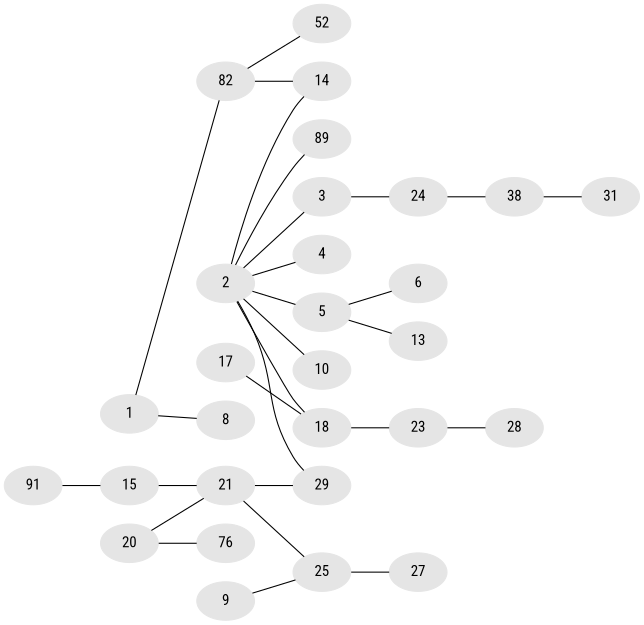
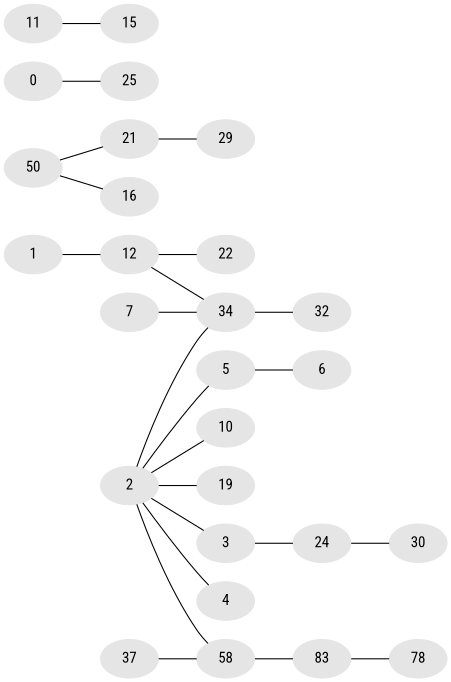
node "52": label "52" -> "22"
node "82": label "82" -> "12"
node "14": label "14" -> "34"
node "89": label "89" -> "19"
node "38": label "38" -> "30"
node "31": removed
node "7": added
node "32": added
node "13": removed
node "17": label "17" -> "37"
edge "2" -- "29": removed
node "8": removed
node "18": label "18" -> "58"
node "23": label "23" -> "83"
node "28": label "28" -> "78"
node "91": label "91" -> "11"
edge "15" -- "21": removed
edge "21" -- "25": removed
node "20": label "20" -> "50"
node "76": label "76" -> "16"
node "27": removed
node "9": label "9" -> "0"
